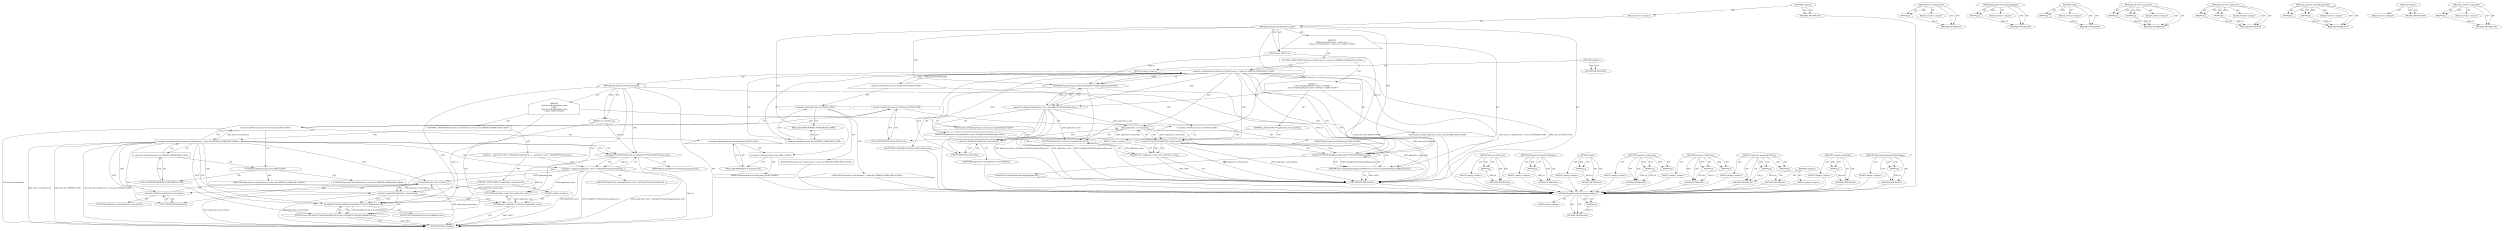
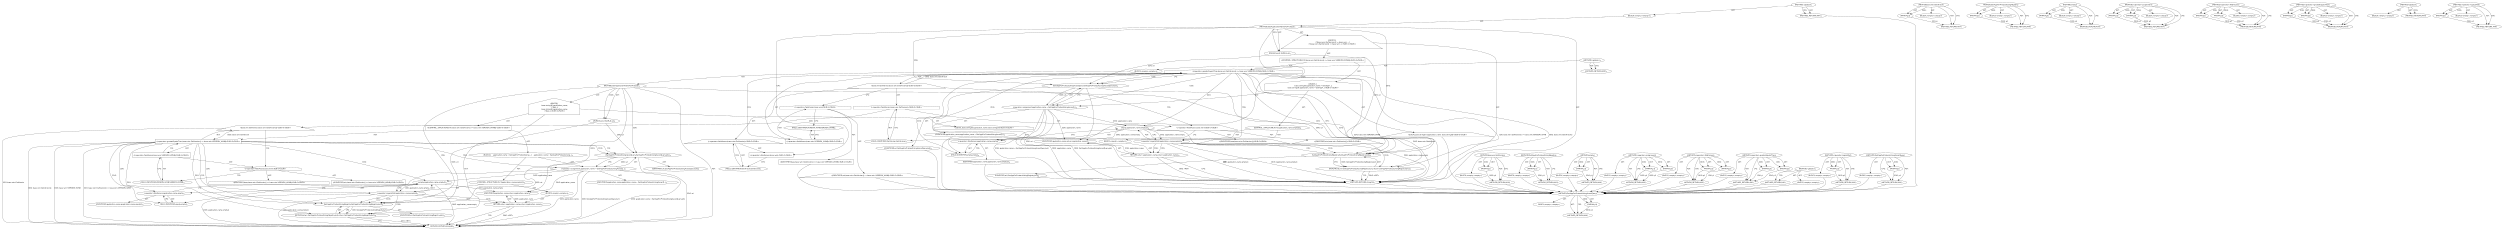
edge "<(base.win.GetVersion,base::win::GetVersion())<SUB>3</SUB>>" -> "<(<operator>.fieldAccess,base::win::GetVersion)<SUB>3</SUB>>": now "<(base.win.GetVersion,base::win::GetVersion())<SUB>2</SUB>>" -> "<(<operator>.fieldAccess,base::win::GetVersion)<SUB>3</SUB>>"
edge "<(base.win.GetVersion,base::win::GetVersion())<SUB>3</SUB>>" -> "<(<operator>.fieldAccess,base::win::GetVersion)<SUB>2</SUB>>": now "<(base.win.GetVersion,base::win::GetVersion())<SUB>2</SUB>>" -> "<(<operator>.fieldAccess,base::win::GetVersion)<SUB>2</SUB>>"
node "<(IDENTIFIER,base,base::win::GetVersion())<SUB>3</SUB>>": added
node "<(IDENTIFIER,base,base::win::GetVersion())<SUB>2</SUB>>": removed
